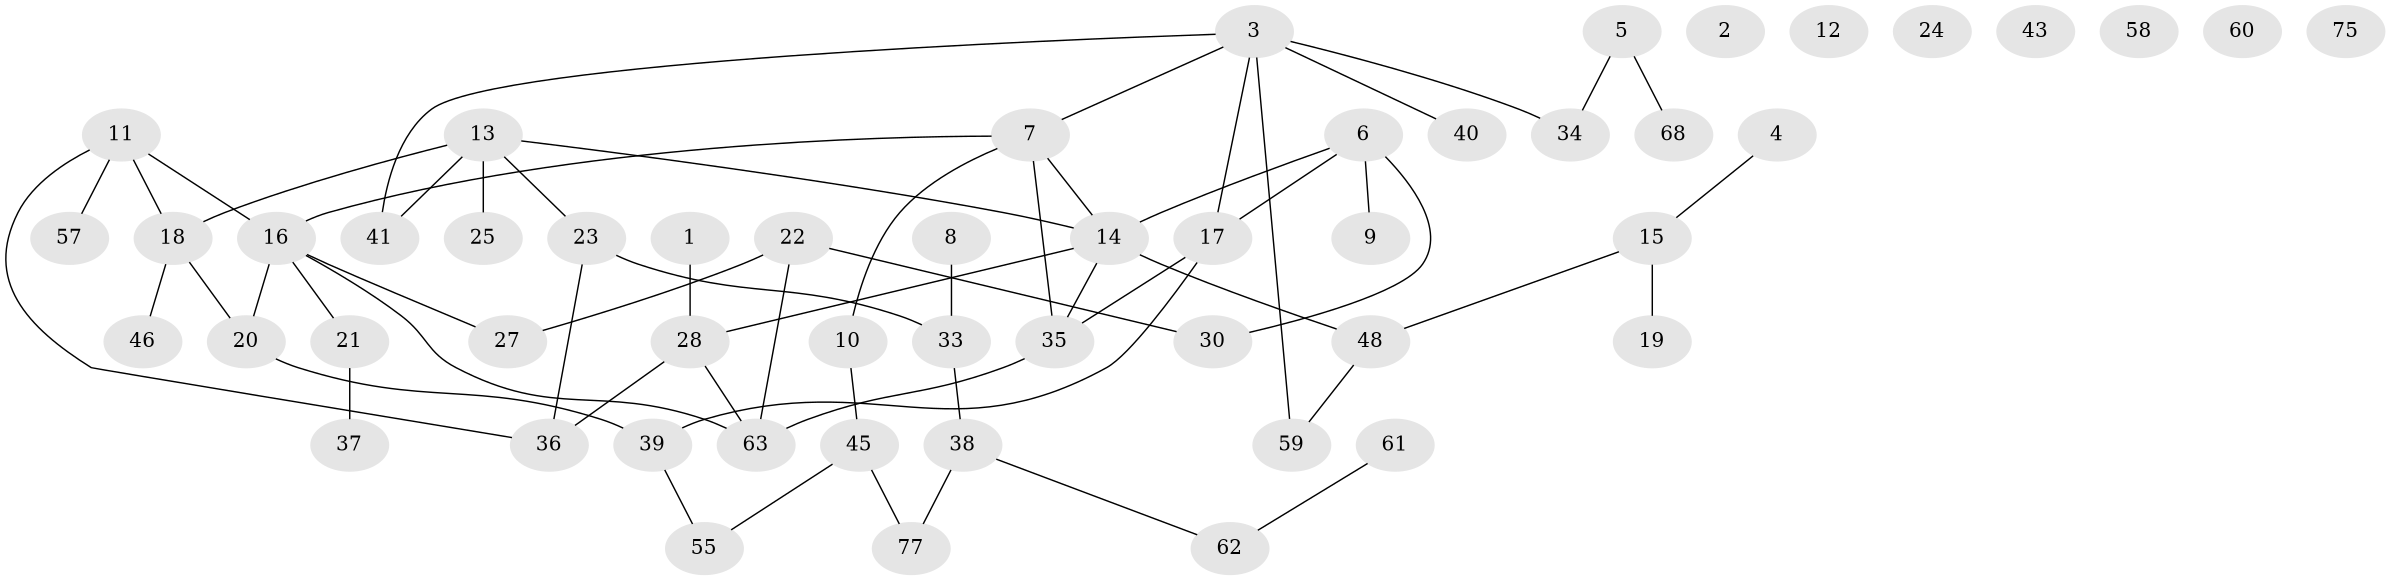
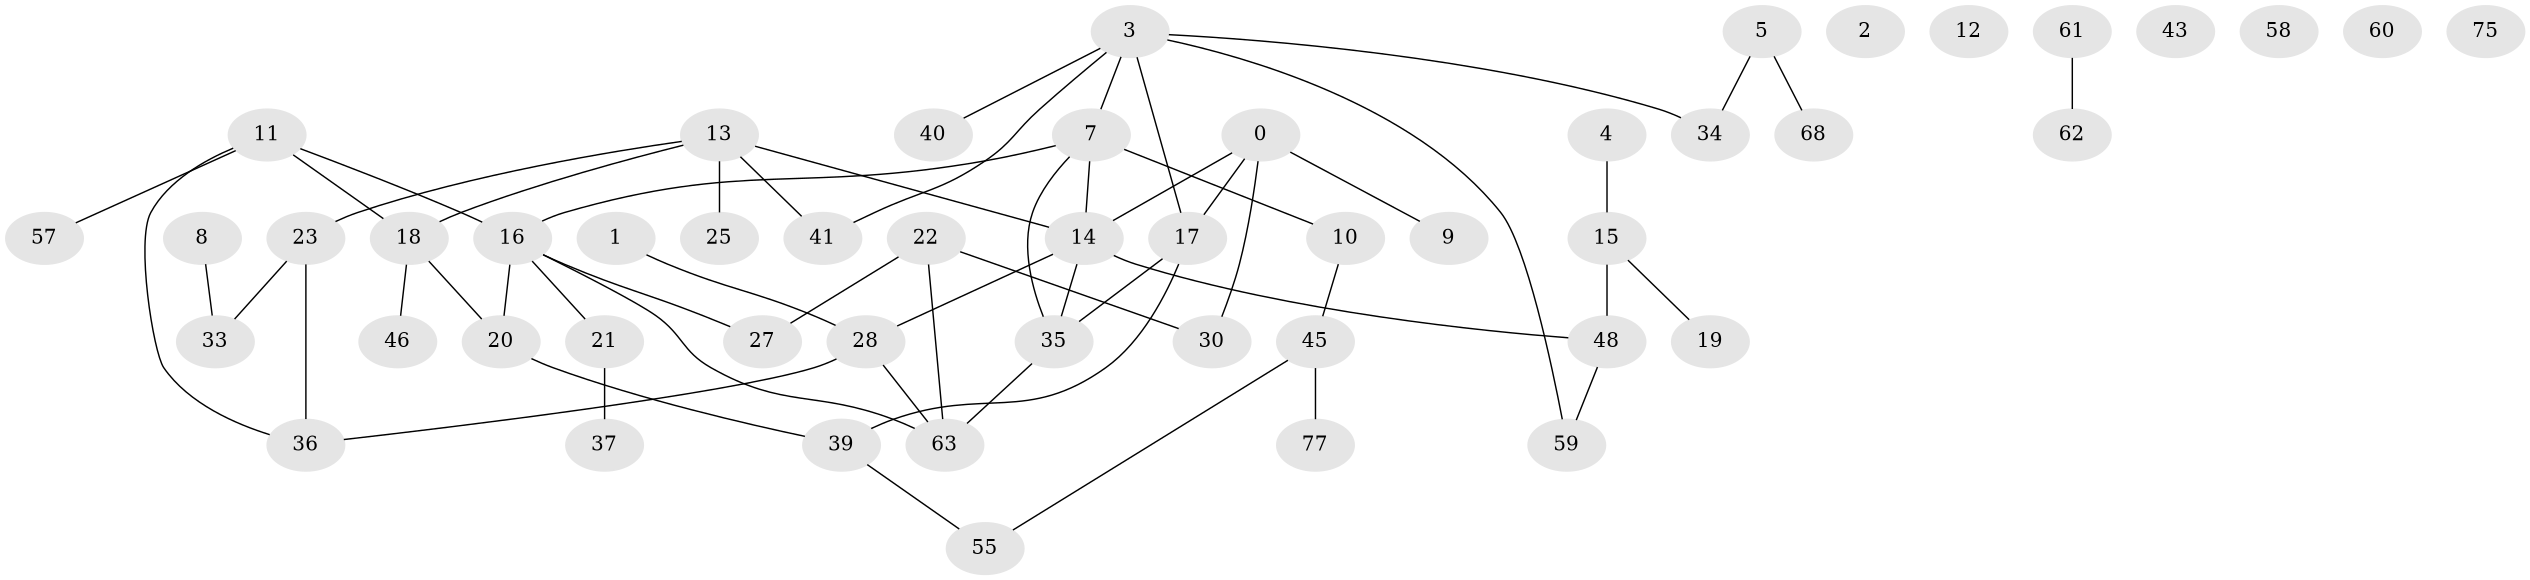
node "24": removed
node "6": label "6" -> "0"
node "38": removed
